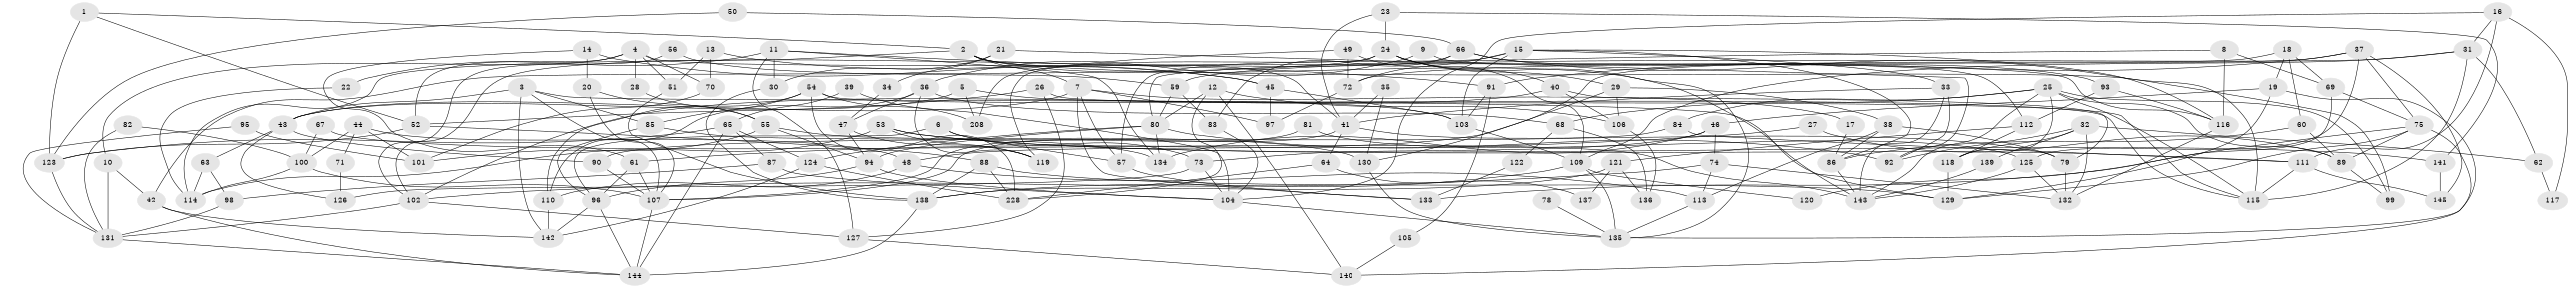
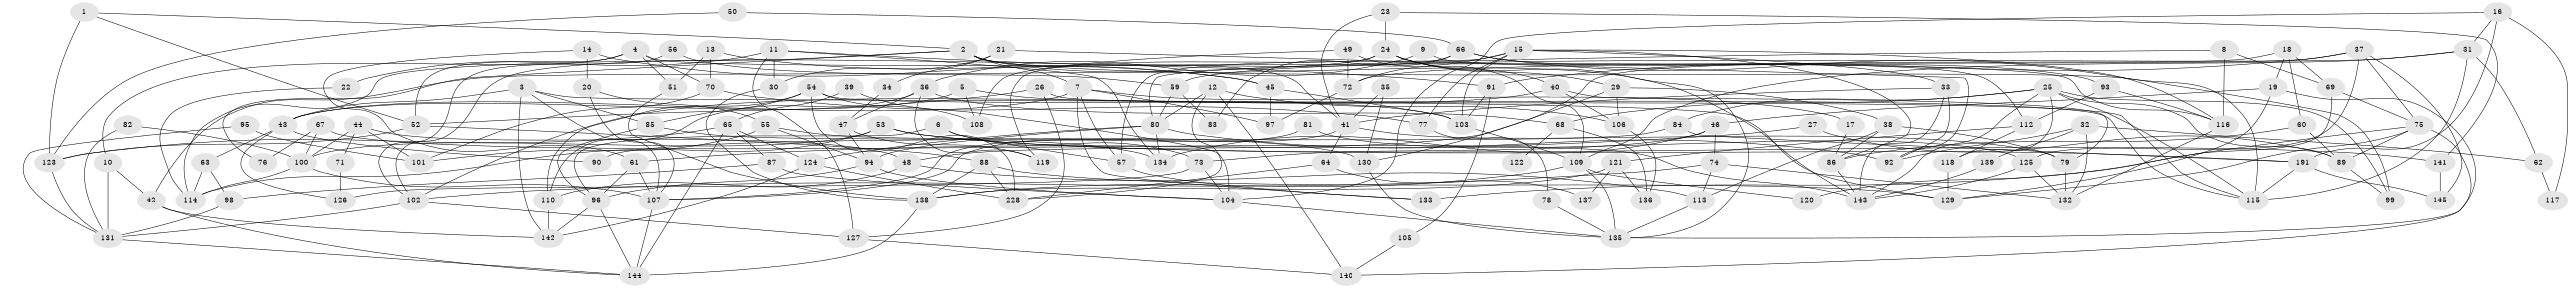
node "28": removed
node "208": label "208" -> "108"
node "77": added
edge "53" -- "119": now "53" -- "100"
edge "32" -- "118": removed
edge "83" -- "104": removed
node "76": added
node "111": label "111" -> "191"
edge "90" -- "107": removed
edge "122" -- "133": removed
